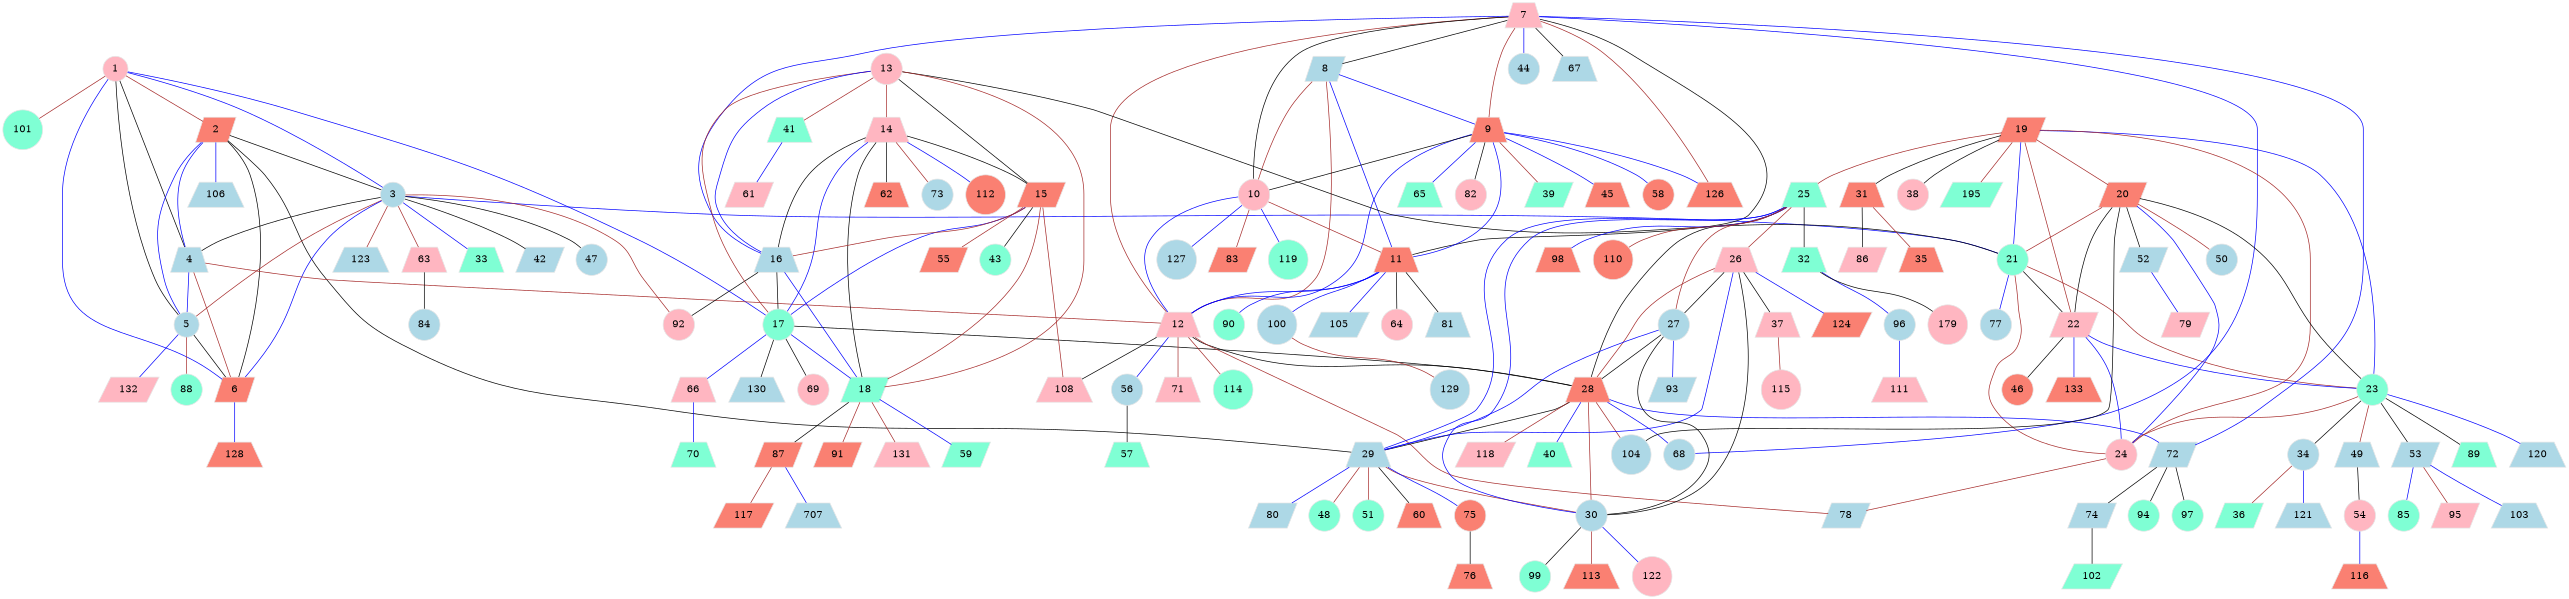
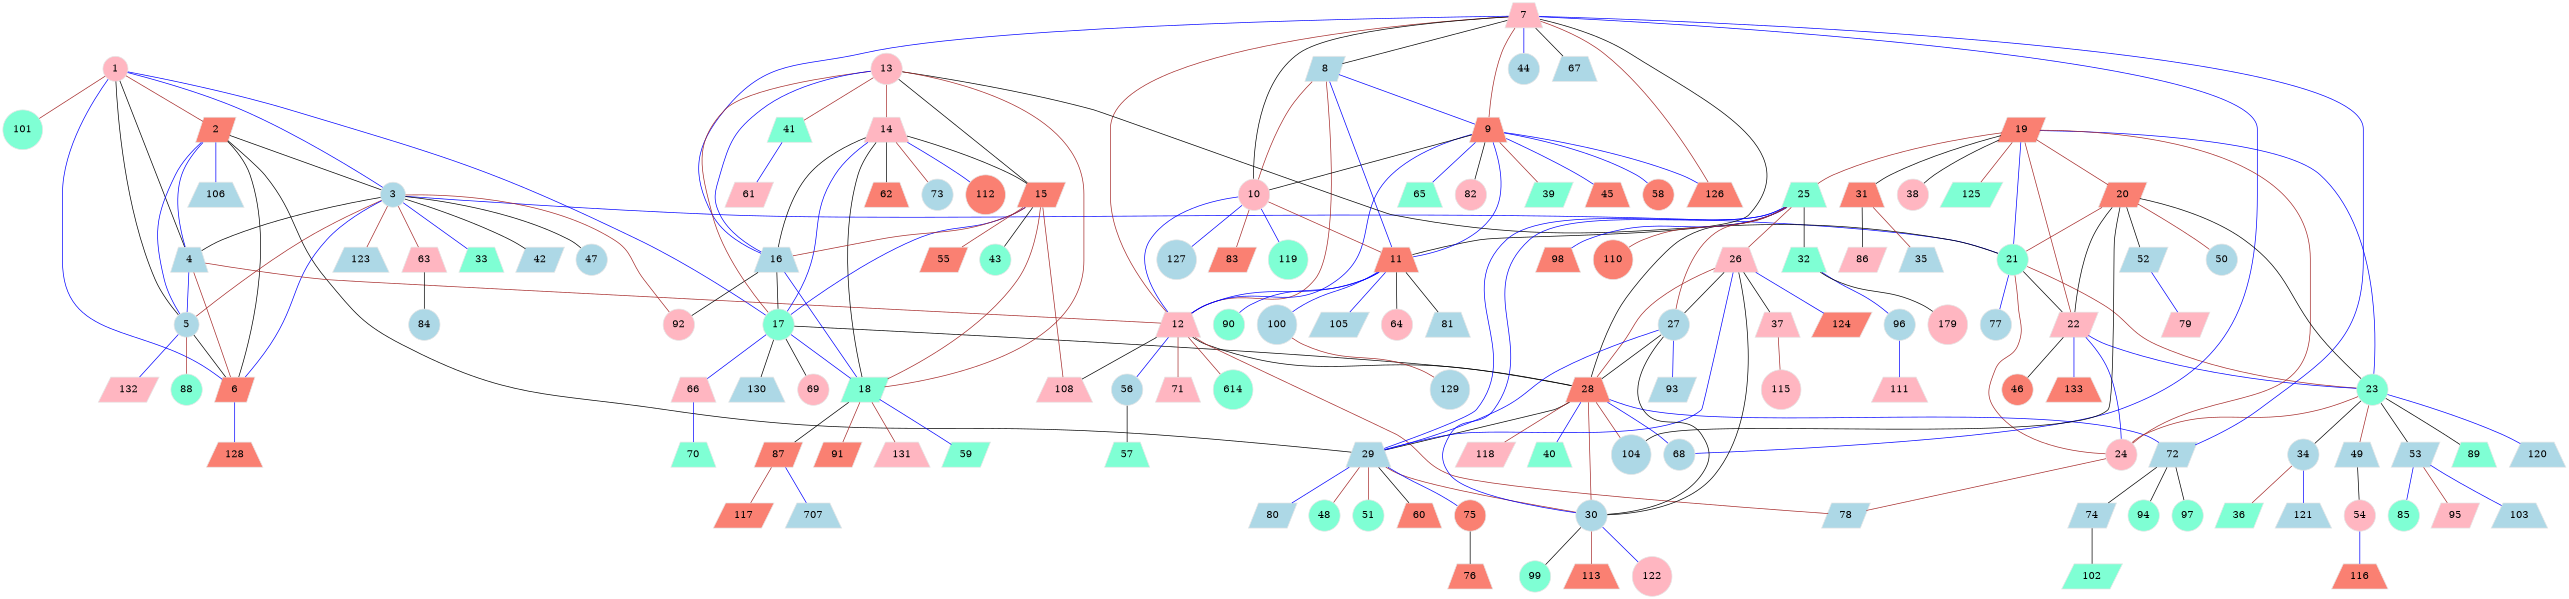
node "195": label "195" -> "125"
node "35": fillcolor salmon -> lightblue
edge "20" -- "24": removed
node "114": label "114" -> "614"
